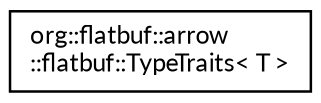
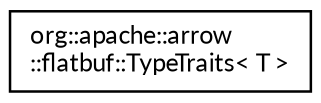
node "org::flatbuf::arrow ::flatbuf::TypeTraits< T >": label "org::flatbuf::arrow ::flatbuf::TypeTraits< T >" -> "org::apache::arrow ::flatbuf::TypeTraits< T >"
